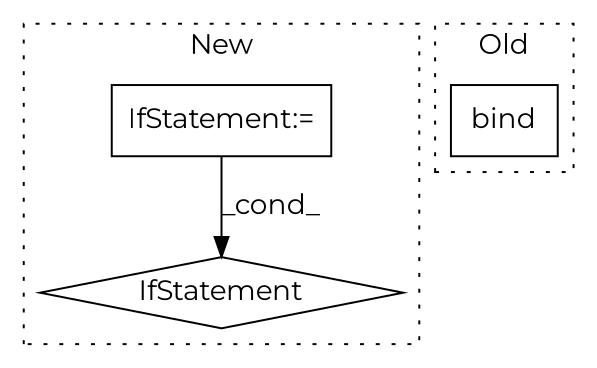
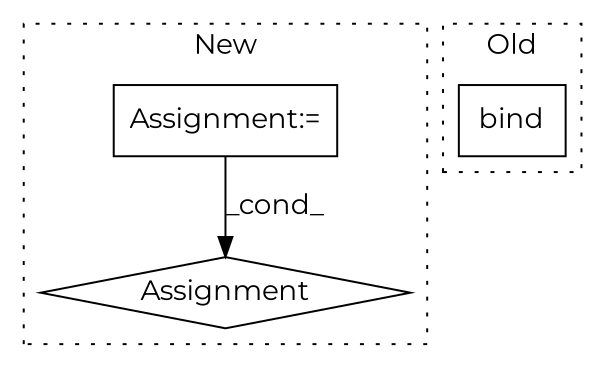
node "IfStatement:=": label "IfStatement:=" -> "Assignment:="
node "IfStatement": label "IfStatement" -> "Assignment"
